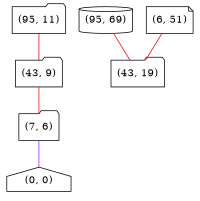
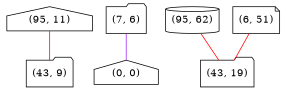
node "(95, 11)": shape folder -> house
node "(95, 69)": label "(95, 69)" -> "(95, 62)"
edge "(43, 9)" -- "(7, 6)": removed
